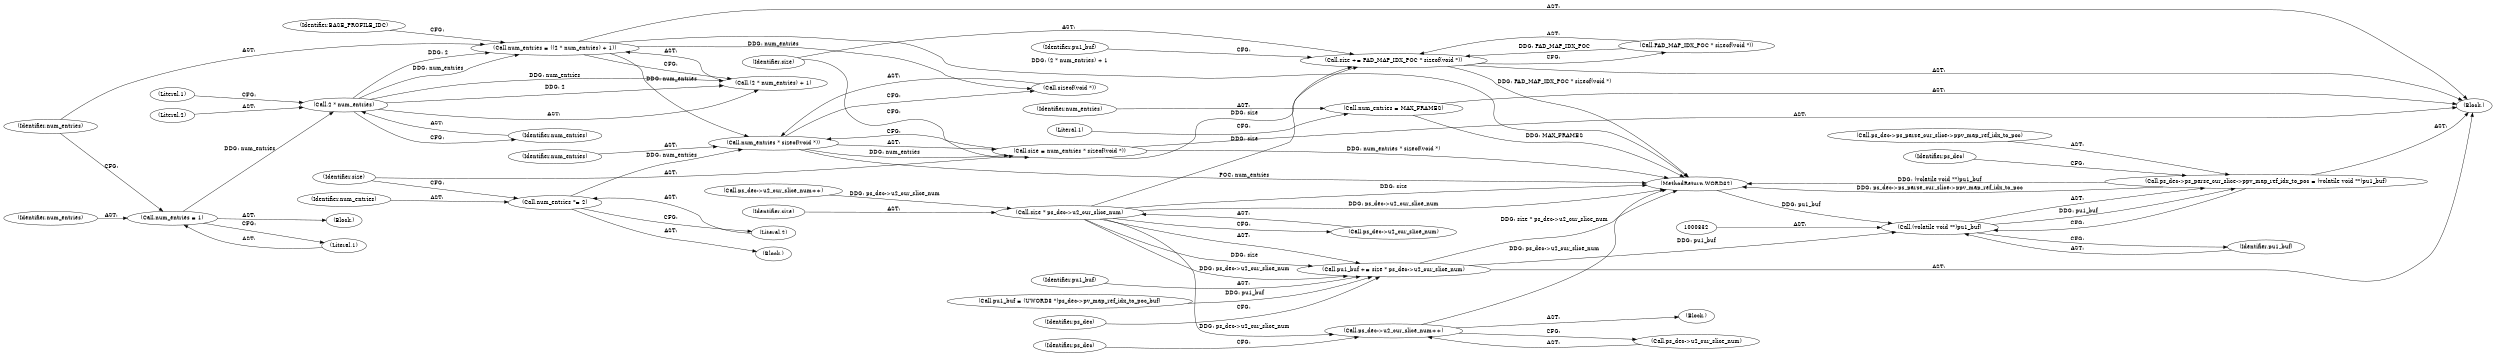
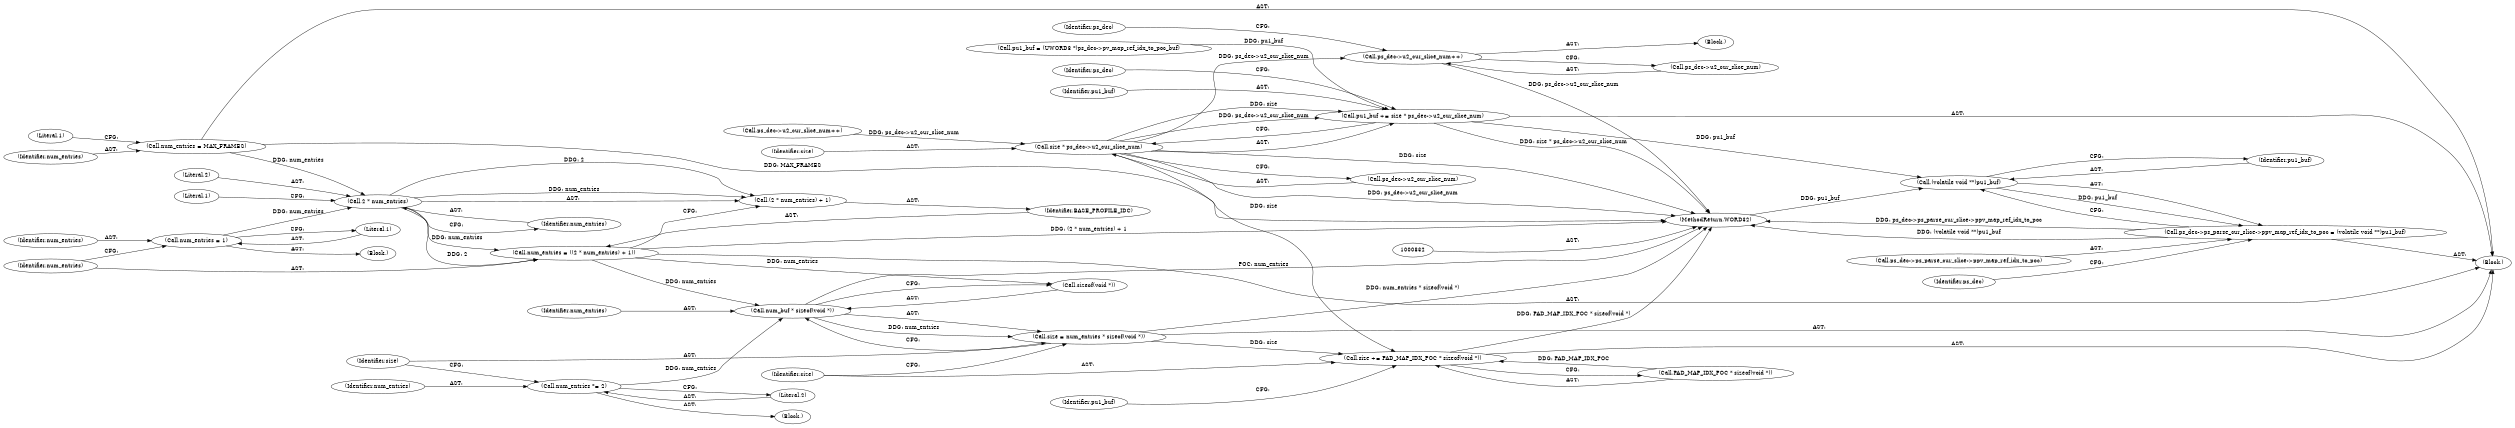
edge "(Identifier,BASE_PROFILE_IDC)" -> "(Call,num_entries = ((2 * num_entries) + 1))": label "CFG: " -> "AST: "
edge "(Call,(2 * num_entries) + 1)" -> "(Call,num_entries = ((2 * num_entries) + 1))": now "(Call,(2 * num_entries) + 1)" -> "(Identifier,BASE_PROFILE_IDC)"
edge "(Call,pu1_buf += size * ps_dec->u2_cur_slice_num)" -> "(Call,size * ps_dec->u2_cur_slice_num)": added, label "CFG:"
node "(Call,num_entries * sizeof(void *))": label "(Call,num_entries * sizeof(void *))" -> "(Call,num_buf * sizeof(void *))"
edge "(Call,num_entries = MAX_FRAMES)" -> "(Call,2 * num_entries)": added, label "DDG: num_entries"
edge "1000832" -> "(Call,(volatile void **)pu1_buf)": now "1000832" -> "(MethodReturn,WORD32)"
